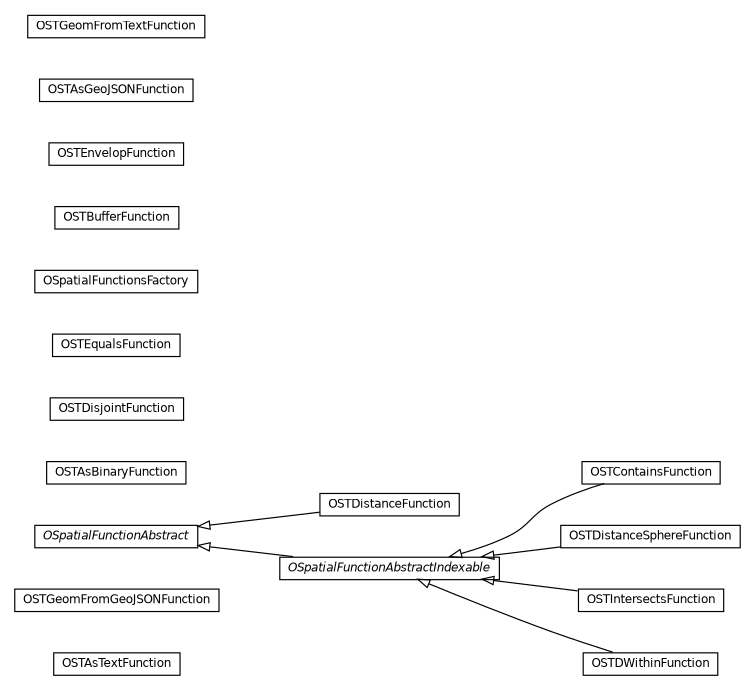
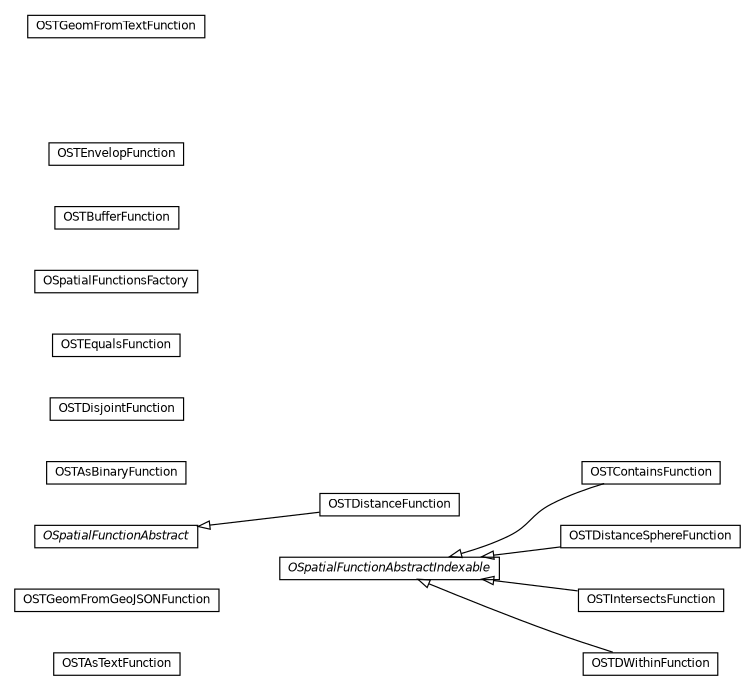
node "OSTAsGeoJSONFunction": removed
edge "OSpatialFunctionAbstractIndexable" -> "OSpatialFunctionAbstract": removed
